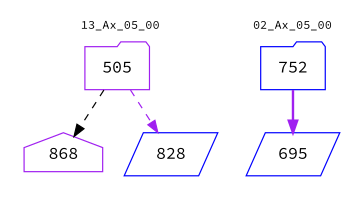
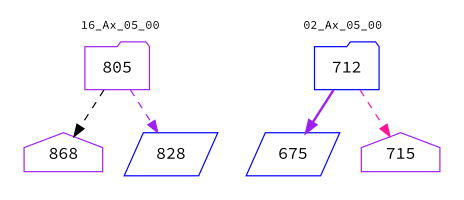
cluster "13_Ax_05_00": label "13_Ax_05_00" -> "16_Ax_05_00"
node "505": label "505" -> "805"
node "752": label "752" -> "712"
node "695": label "695" -> "675"
node "715": added
